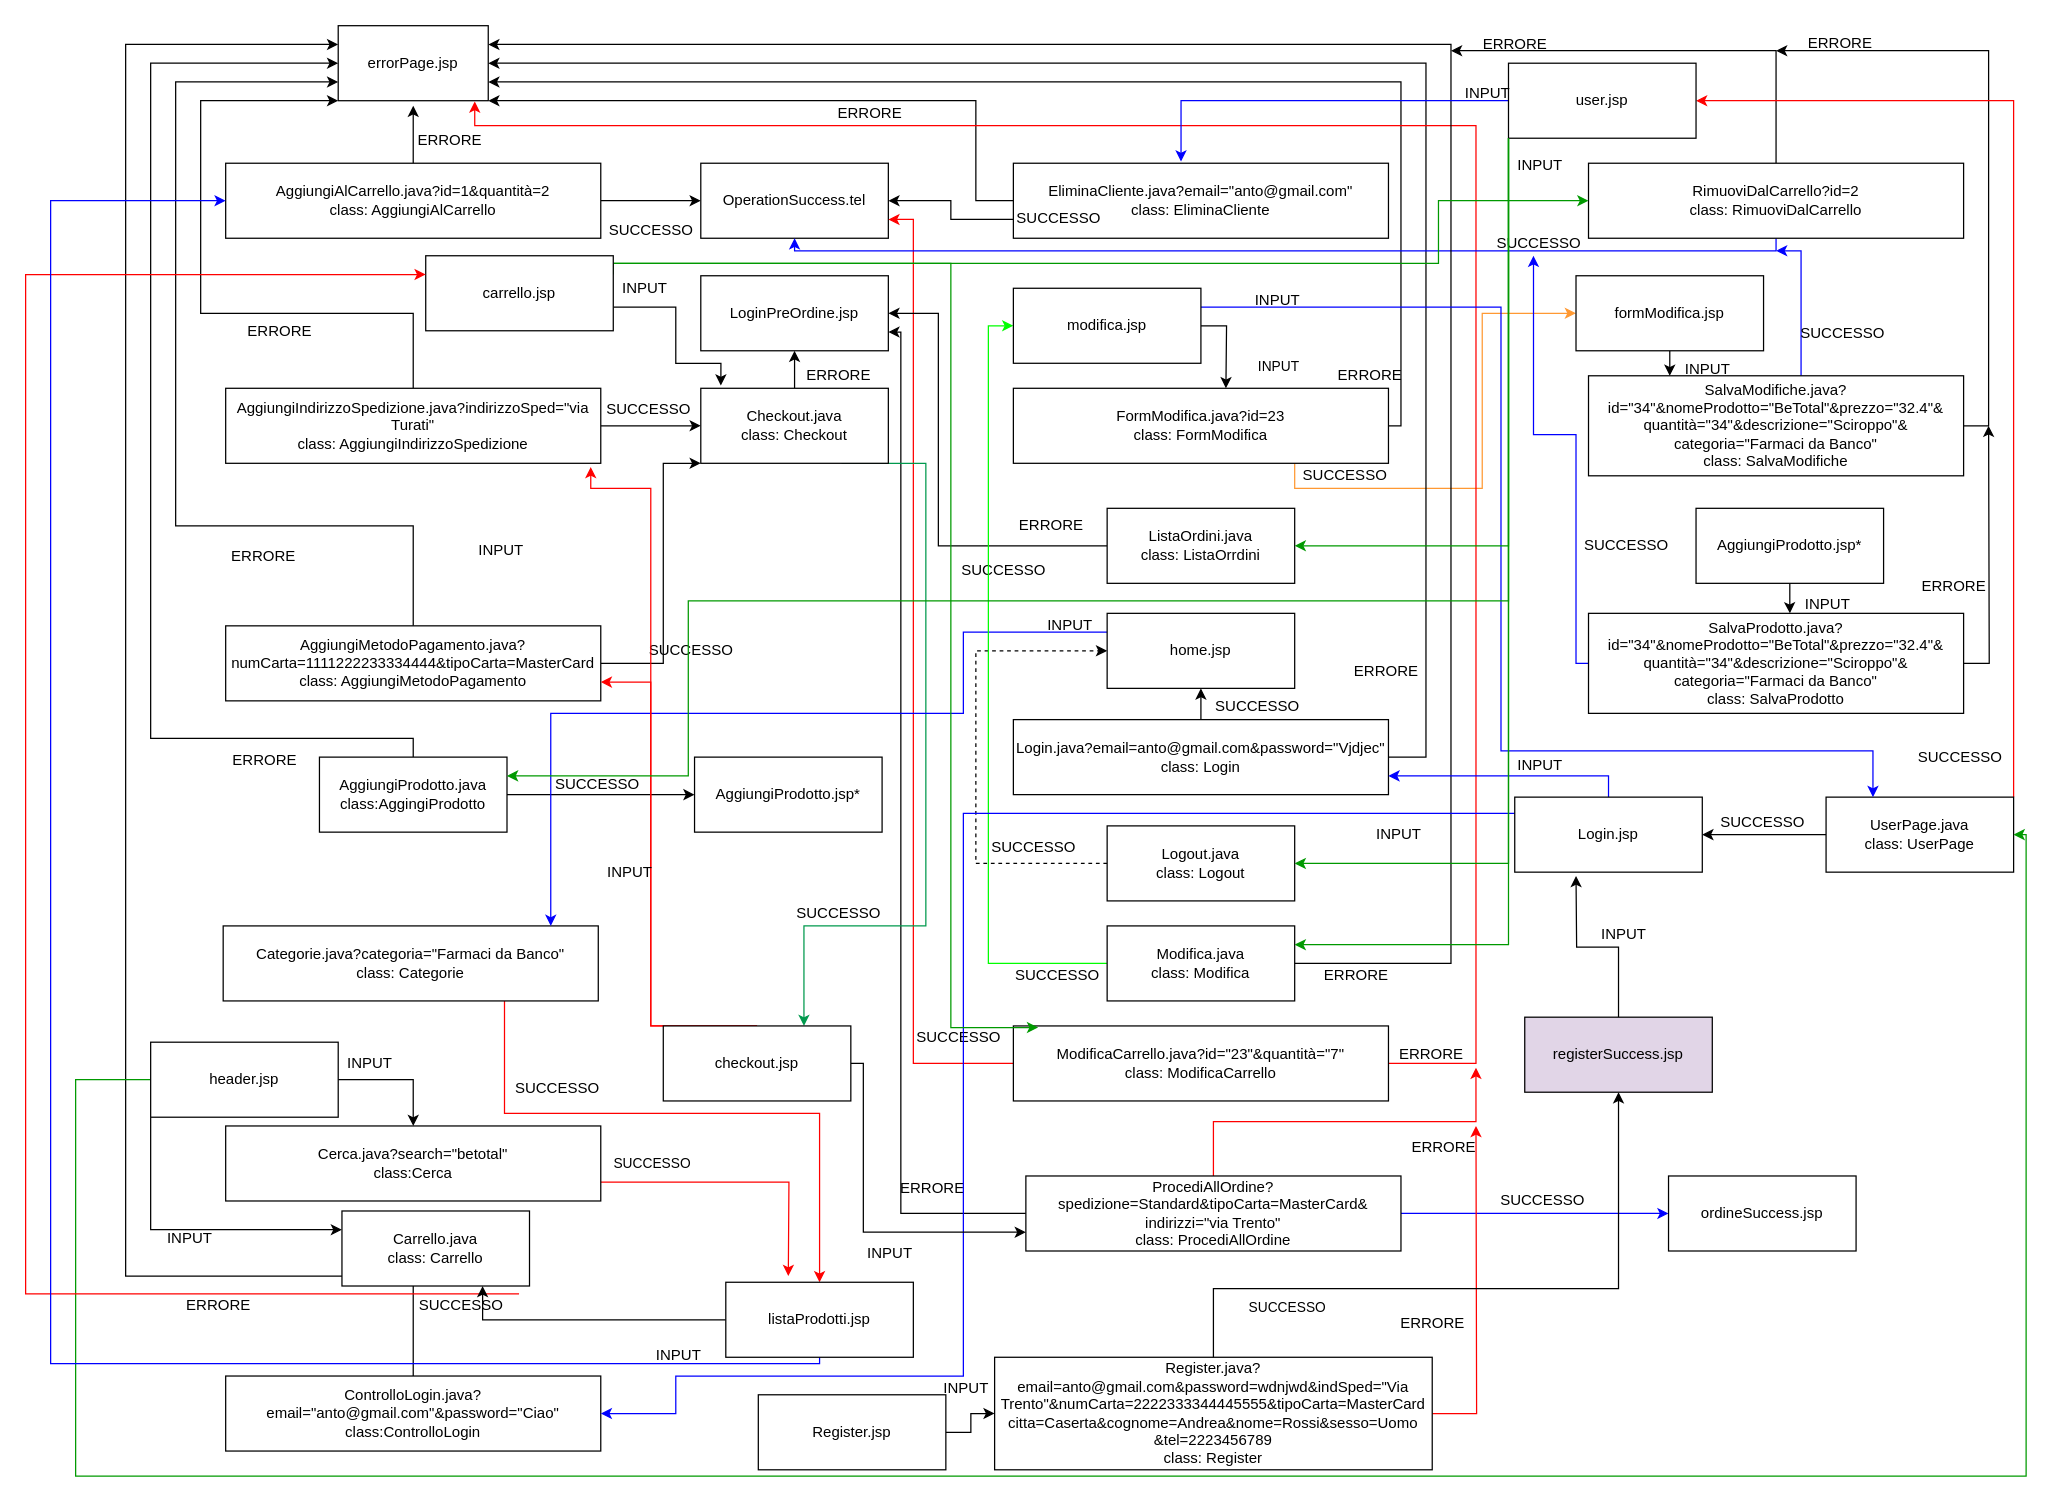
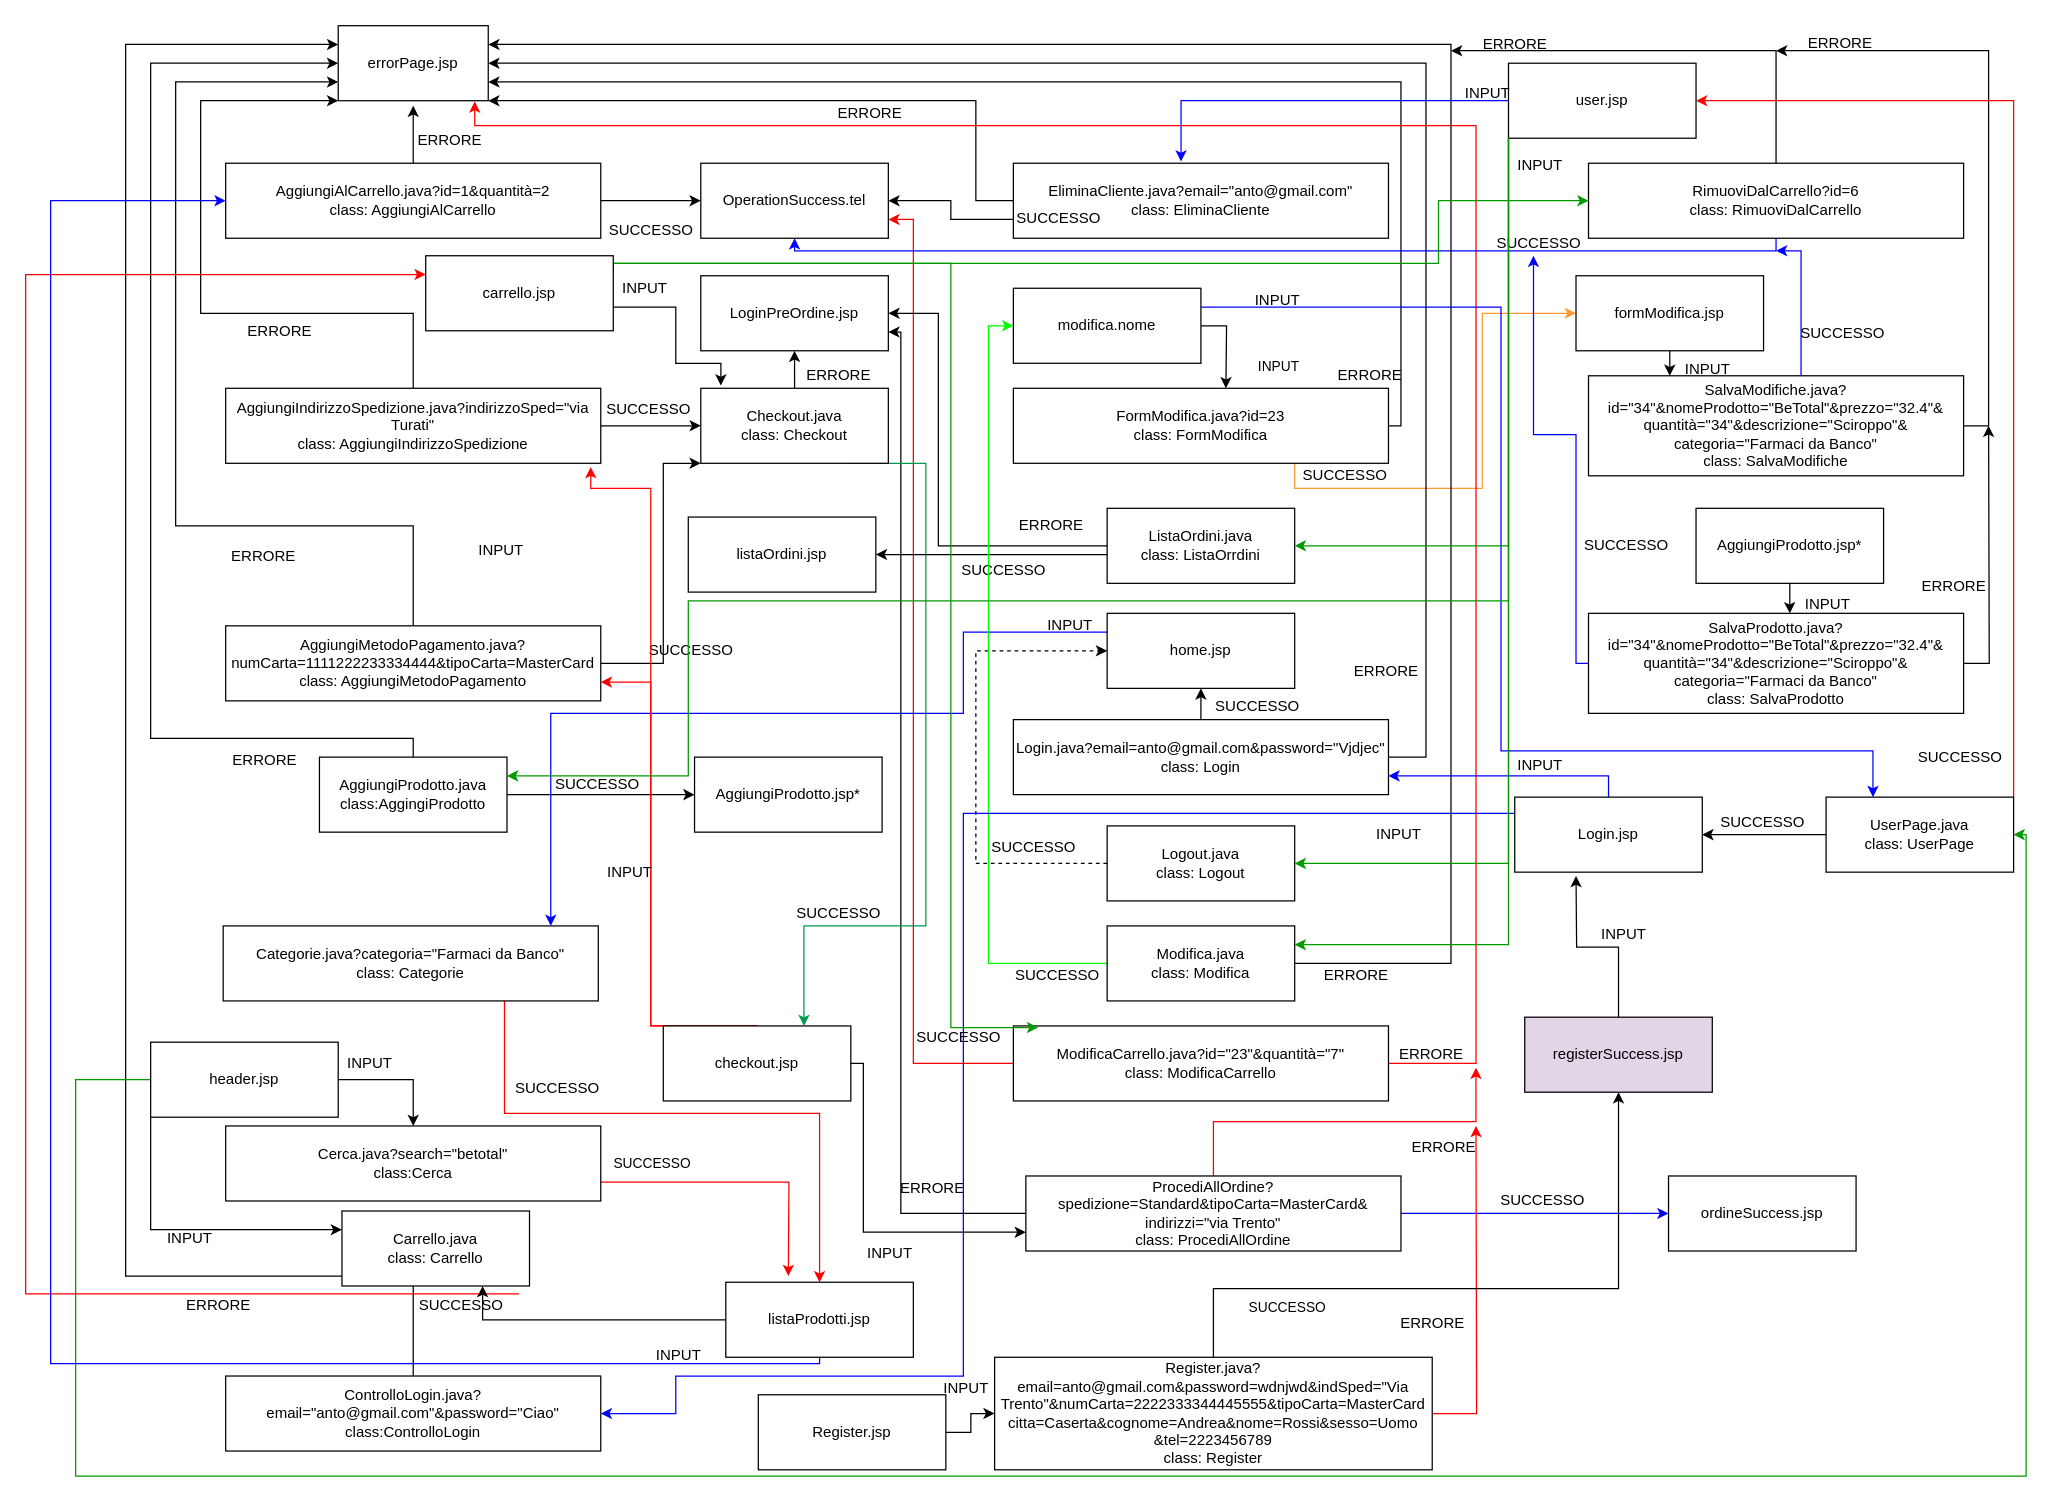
node "RimuoviDalCarrello?id=2 class: RimuoviDalCarrello": label "RimuoviDalCarrello?id=2 class: RimuoviDalCarrello" -> "RimuoviDalCarrello?id=6 class: RimuoviDalCarrello"
node "modifica.jsp": label "modifica.jsp" -> "modifica.nome"
node "listaOrdini.jsp": added
edge "ListaOrdini.java class: ListaOrrdini" -> "listaOrdini.jsp": added
